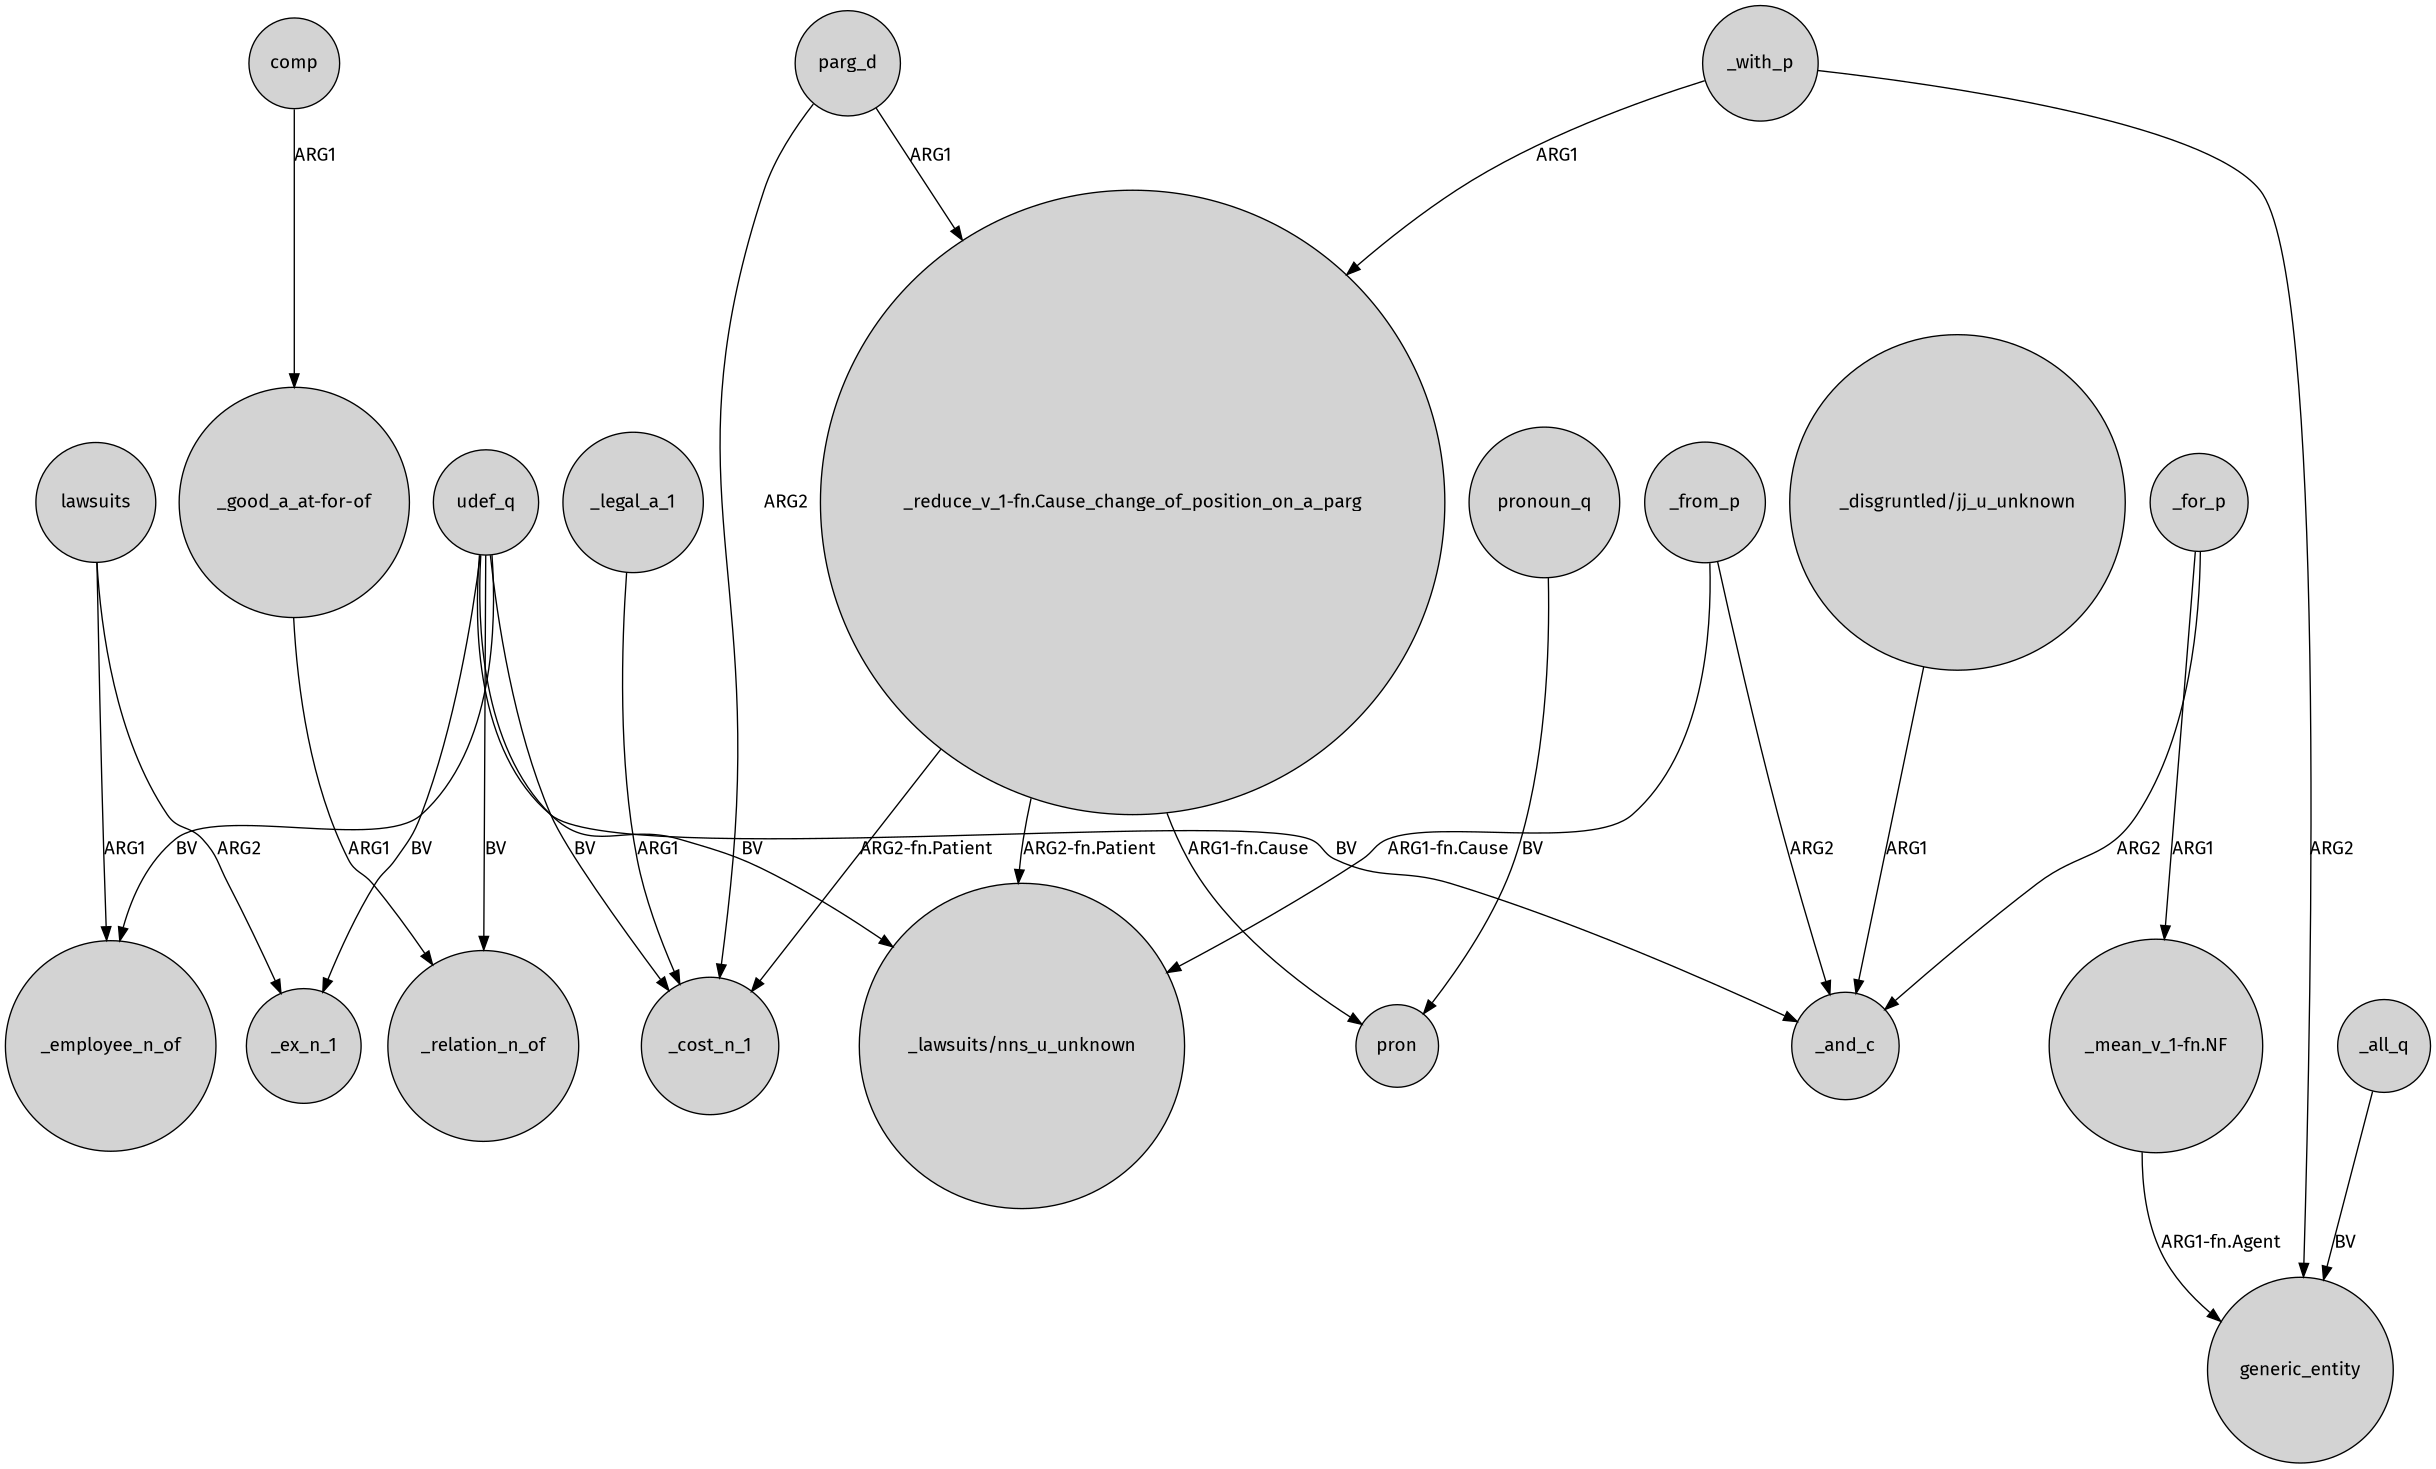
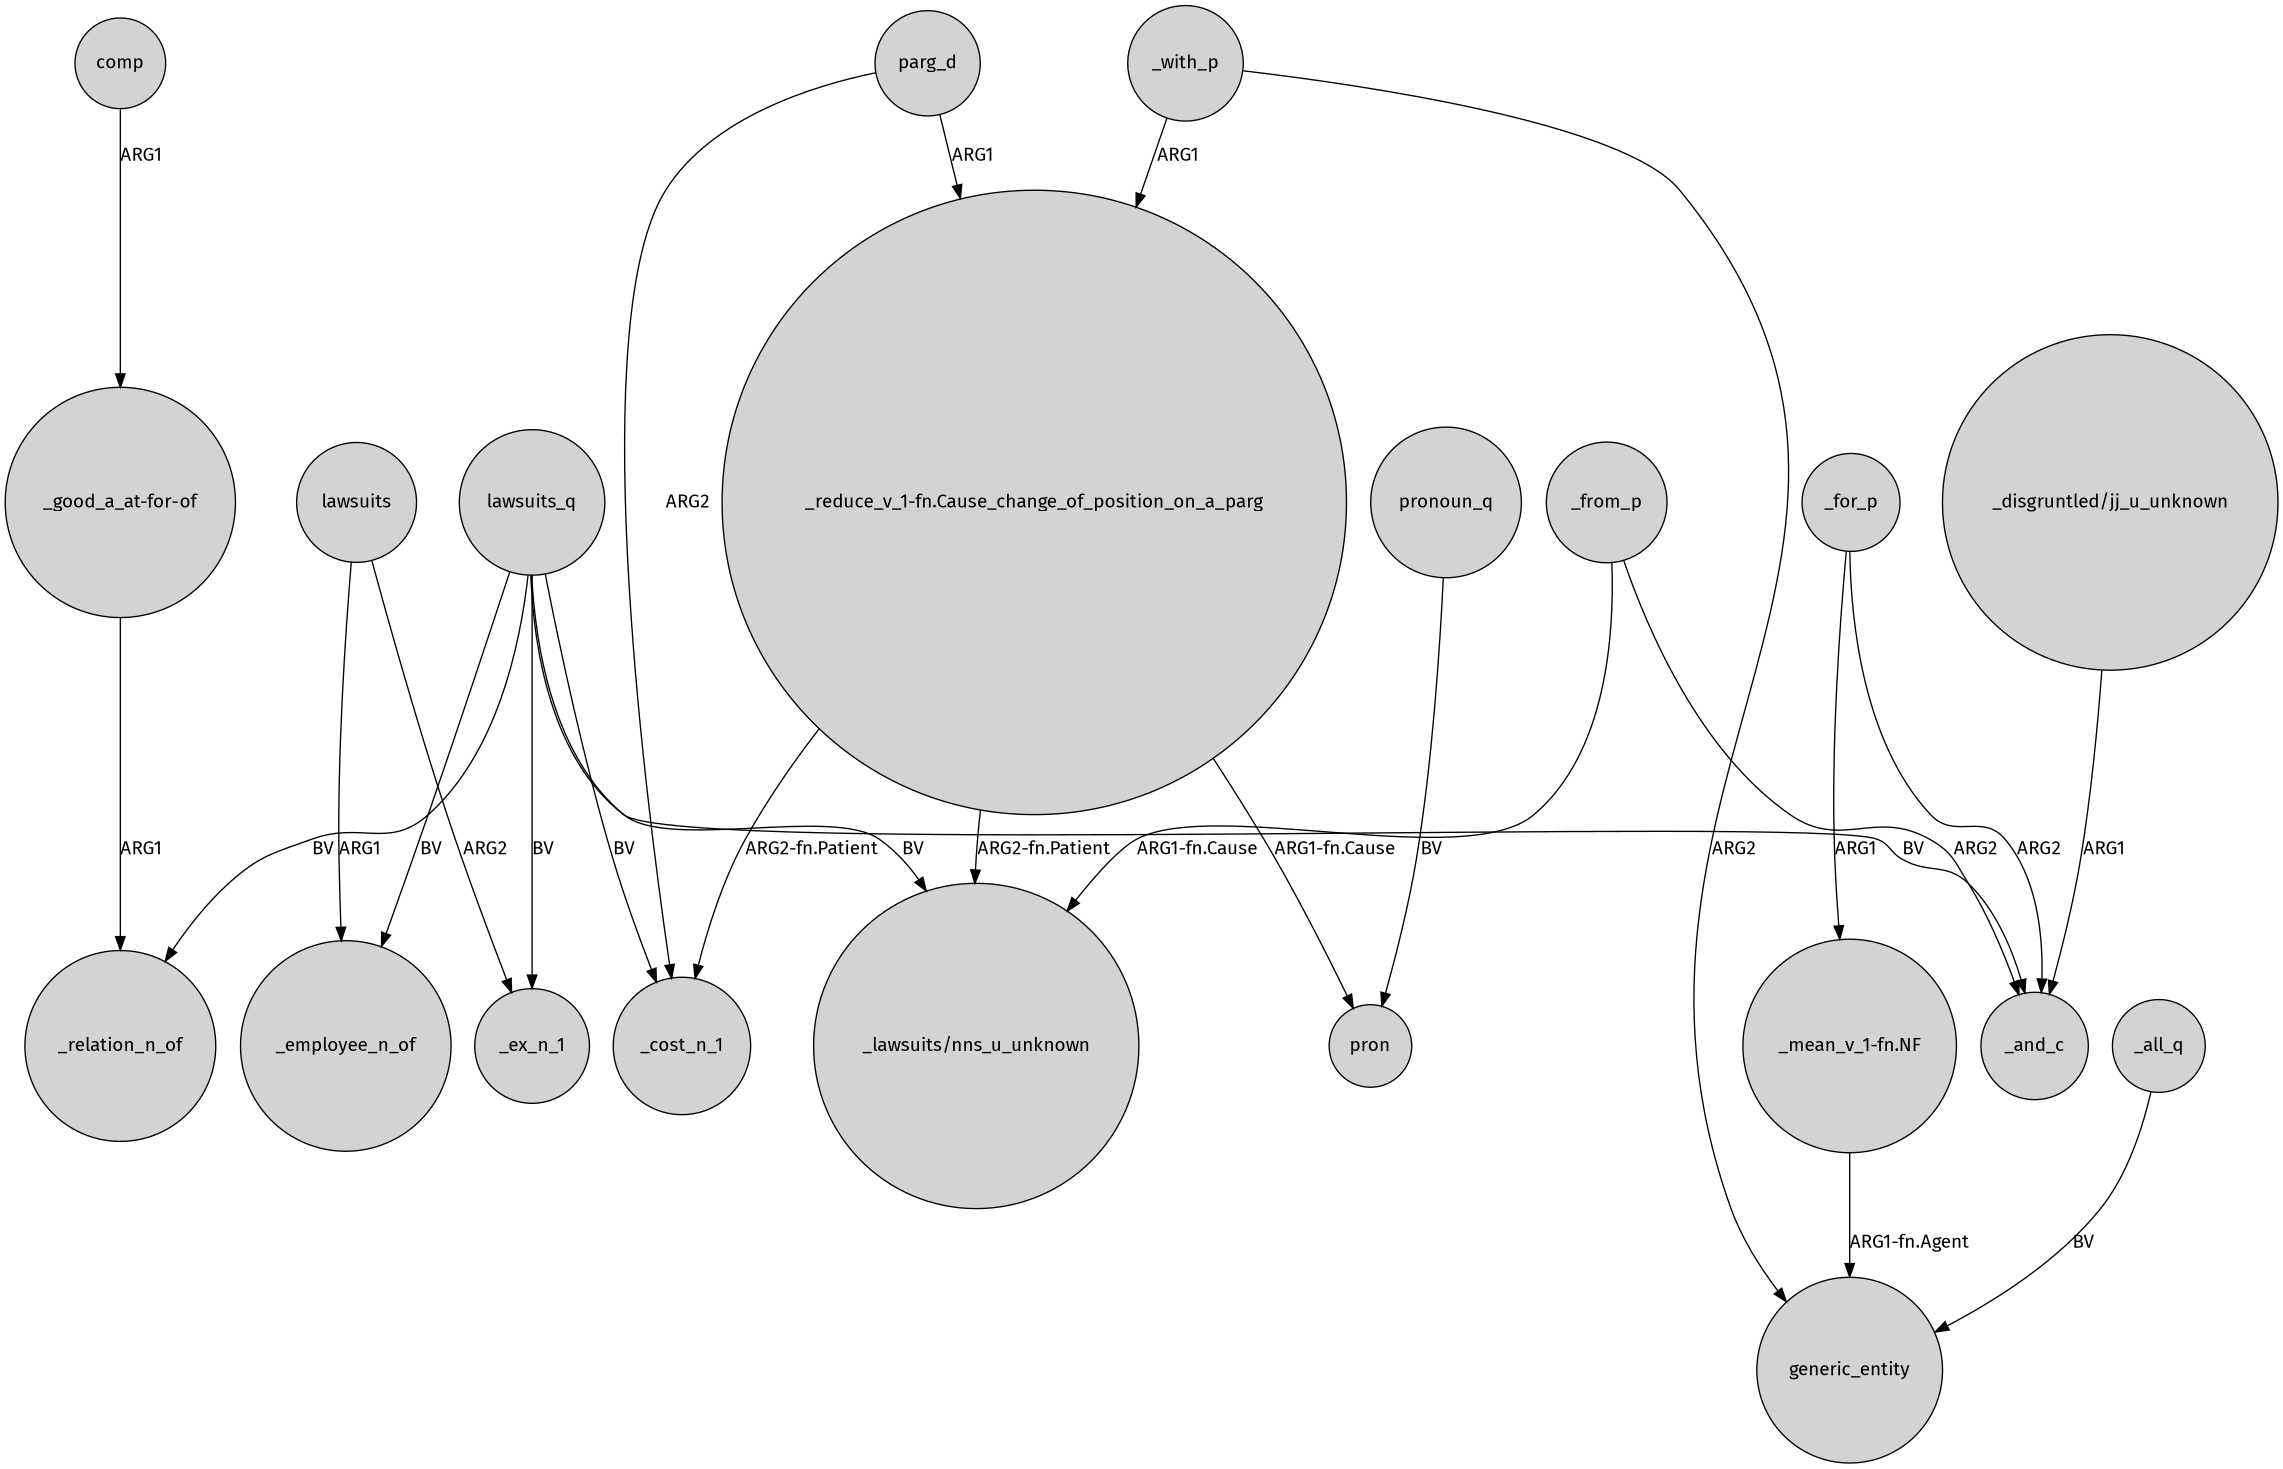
node "udef_q": label "udef_q" -> "lawsuits_q"
node "_legal_a_1": removed
